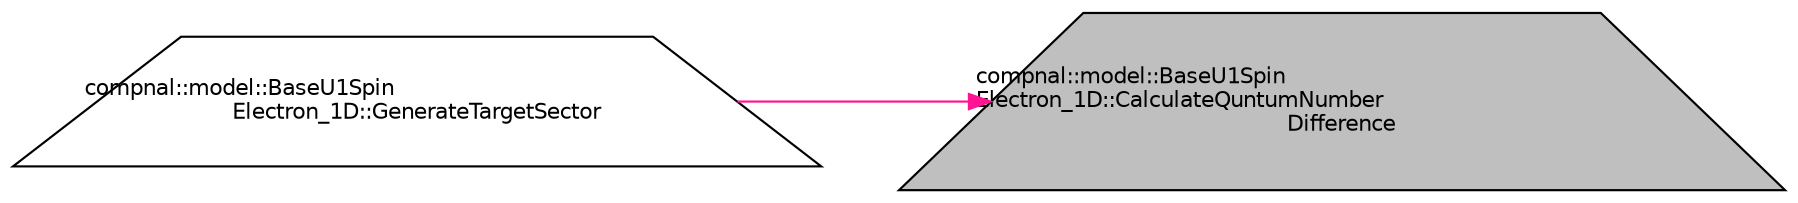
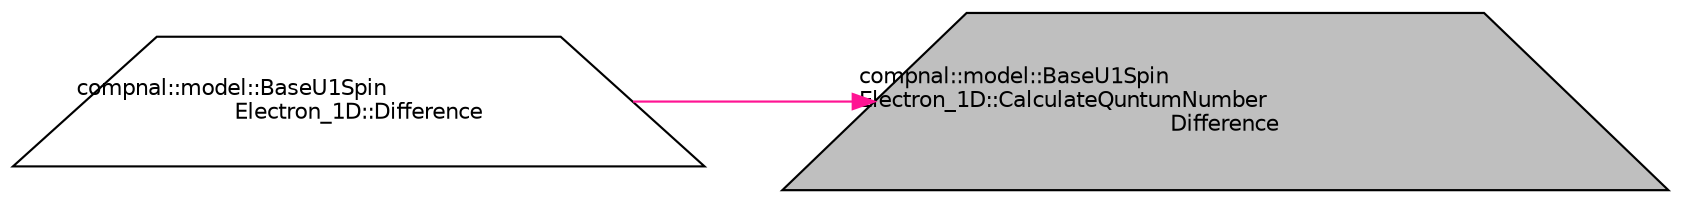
node "compnal::model::BaseU1Spin Electron_1D::GenerateTargetSector": label "compnal::model::BaseU1Spin Electron_1D::GenerateTargetSector" -> "compnal::model::BaseU1Spin Electron_1D::Difference"
